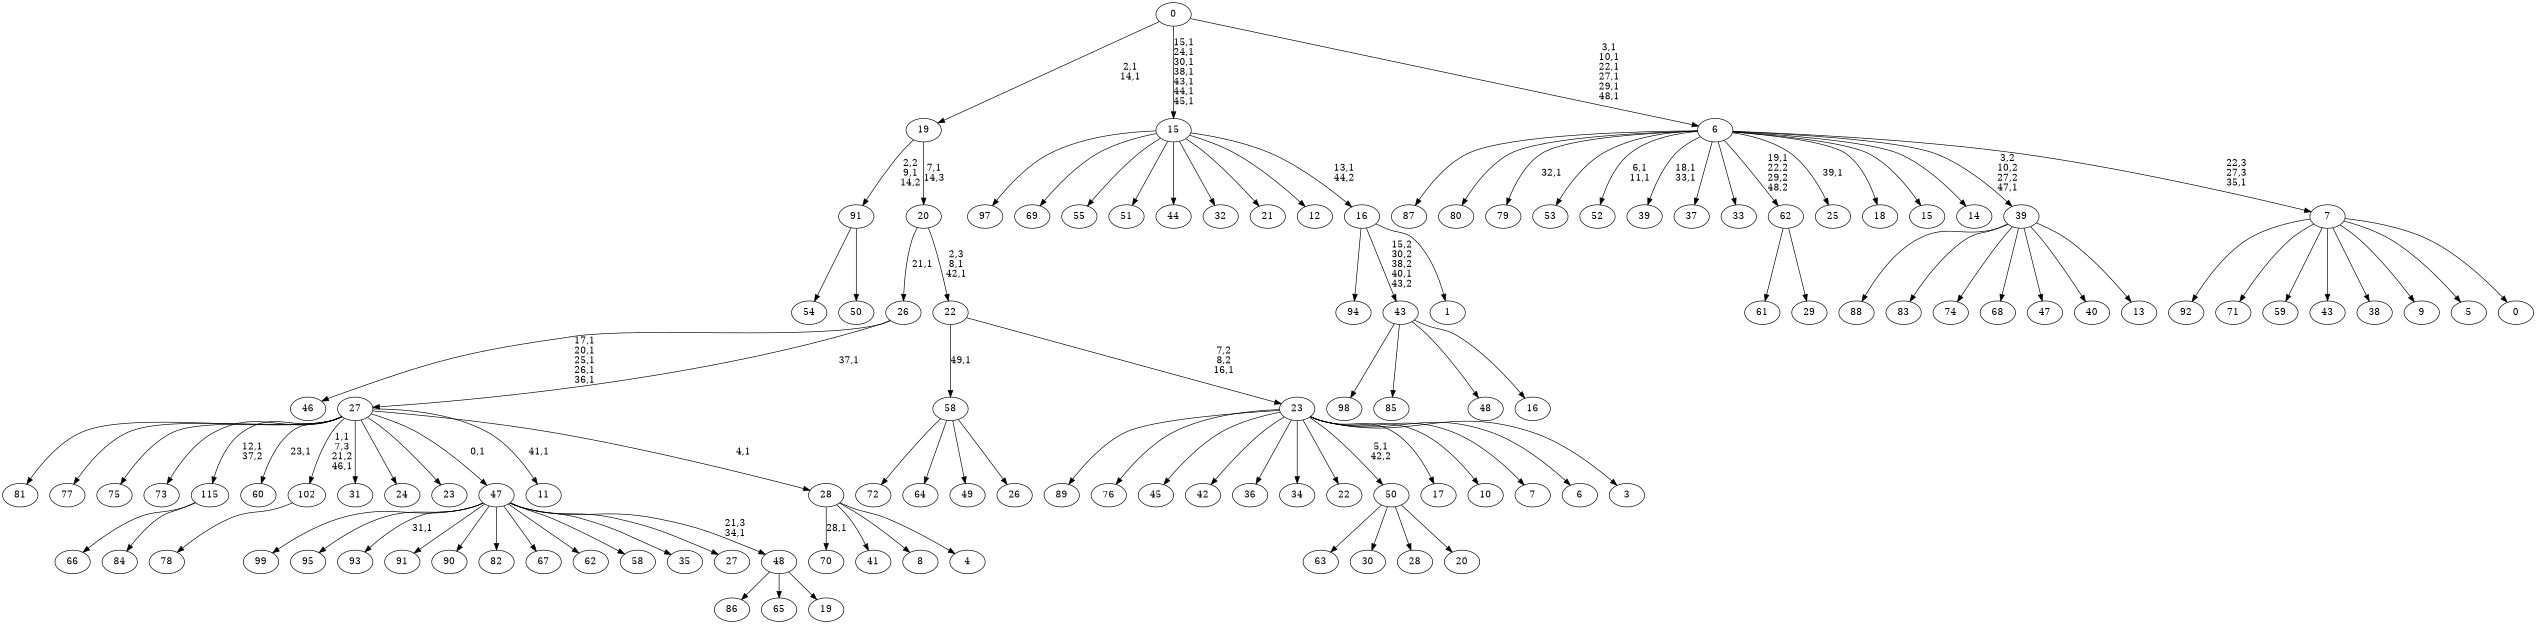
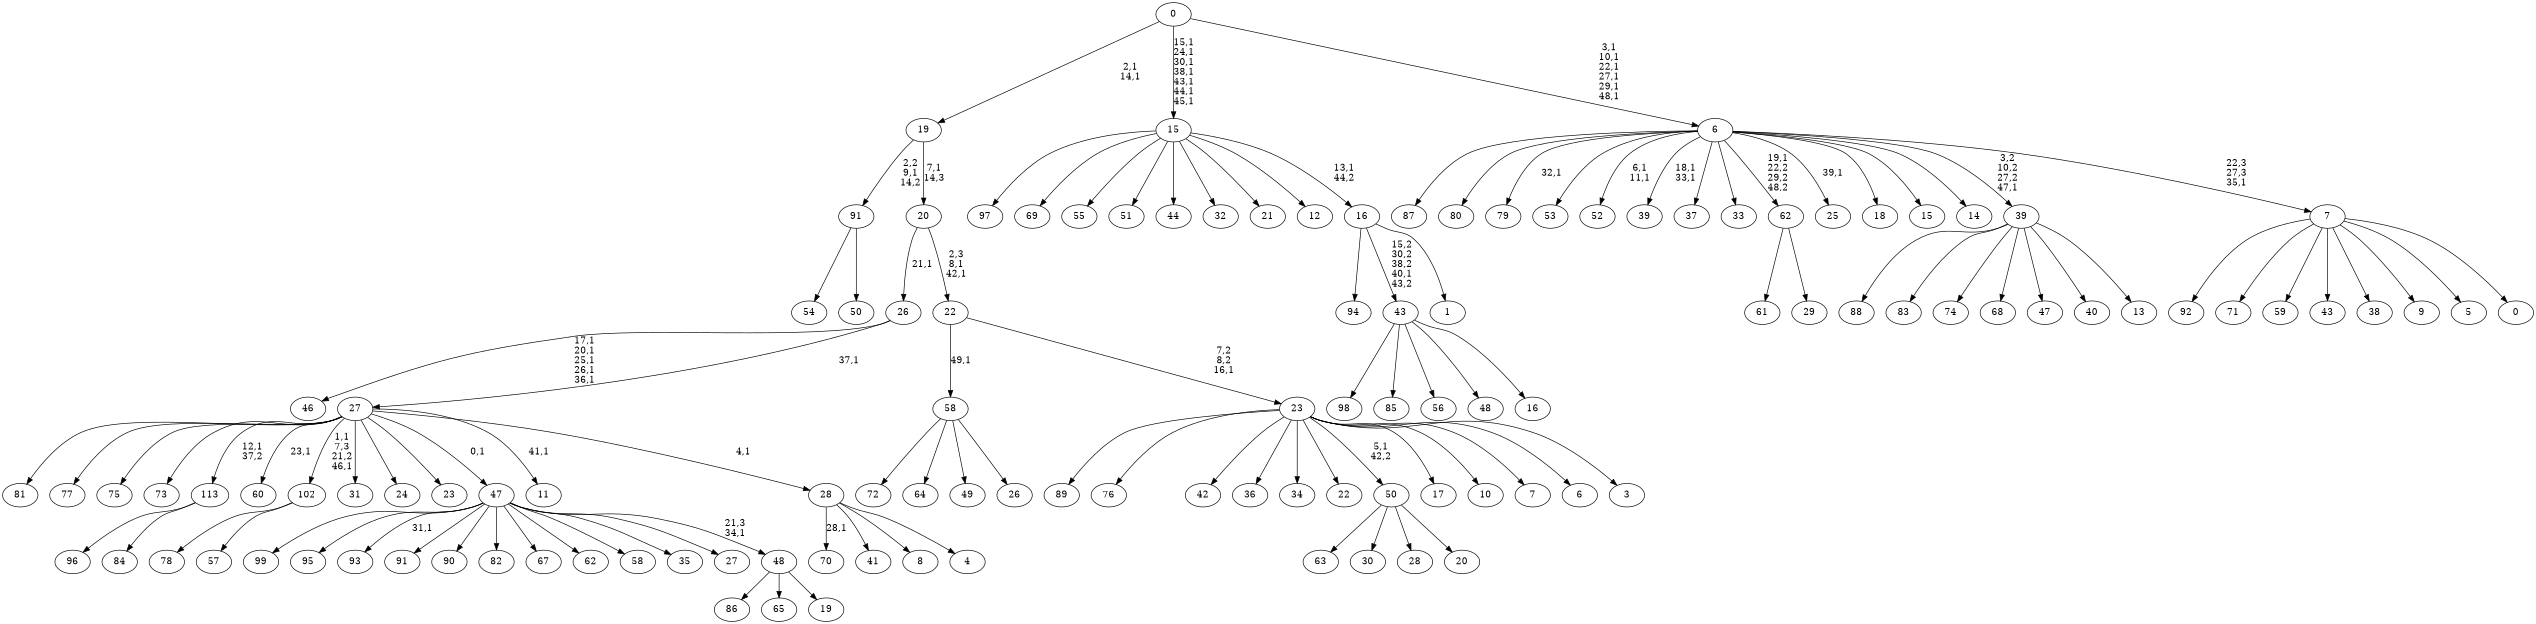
node "56": added
node "115": label "115" -> "113"
node "45": removed
node "66": label "66" -> "96"
node "57": added
